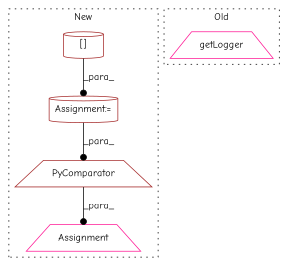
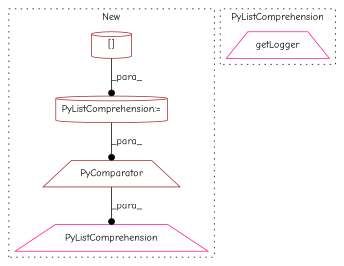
cluster "Old": label "Old" -> "PyListComprehension"
node "Assignment:=": label "Assignment:=" -> "PyListComprehension:="
node "Assignment": label "Assignment" -> "PyListComprehension"
